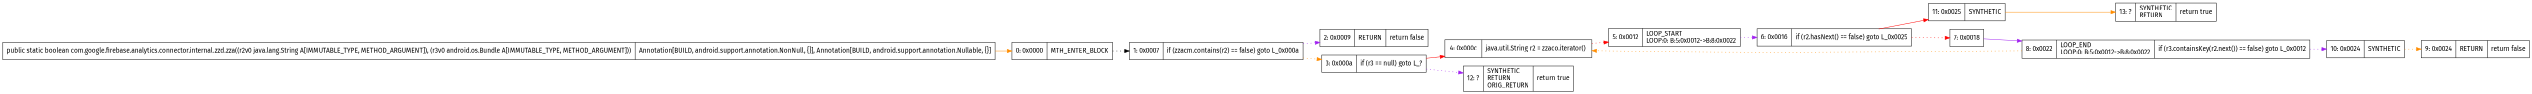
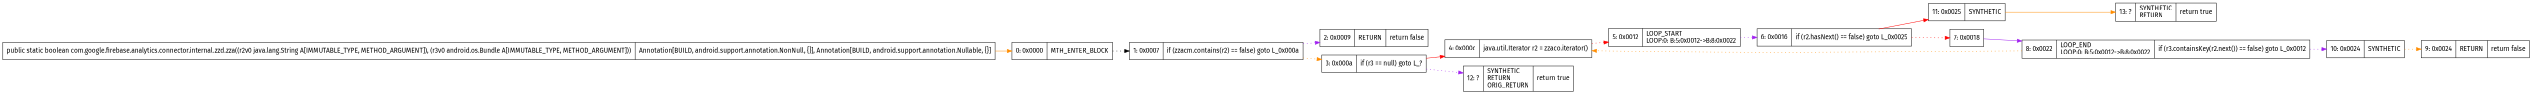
node "4: 0x000c": text "java.util.String r2 = zzaco.iterator()" -> "java.util.Iterator r2 = zzaco.iterator()"
